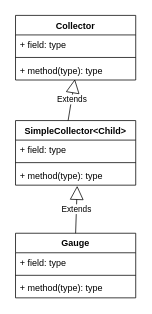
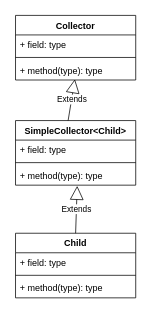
node "Gauge": label "Gauge" -> "Child"
